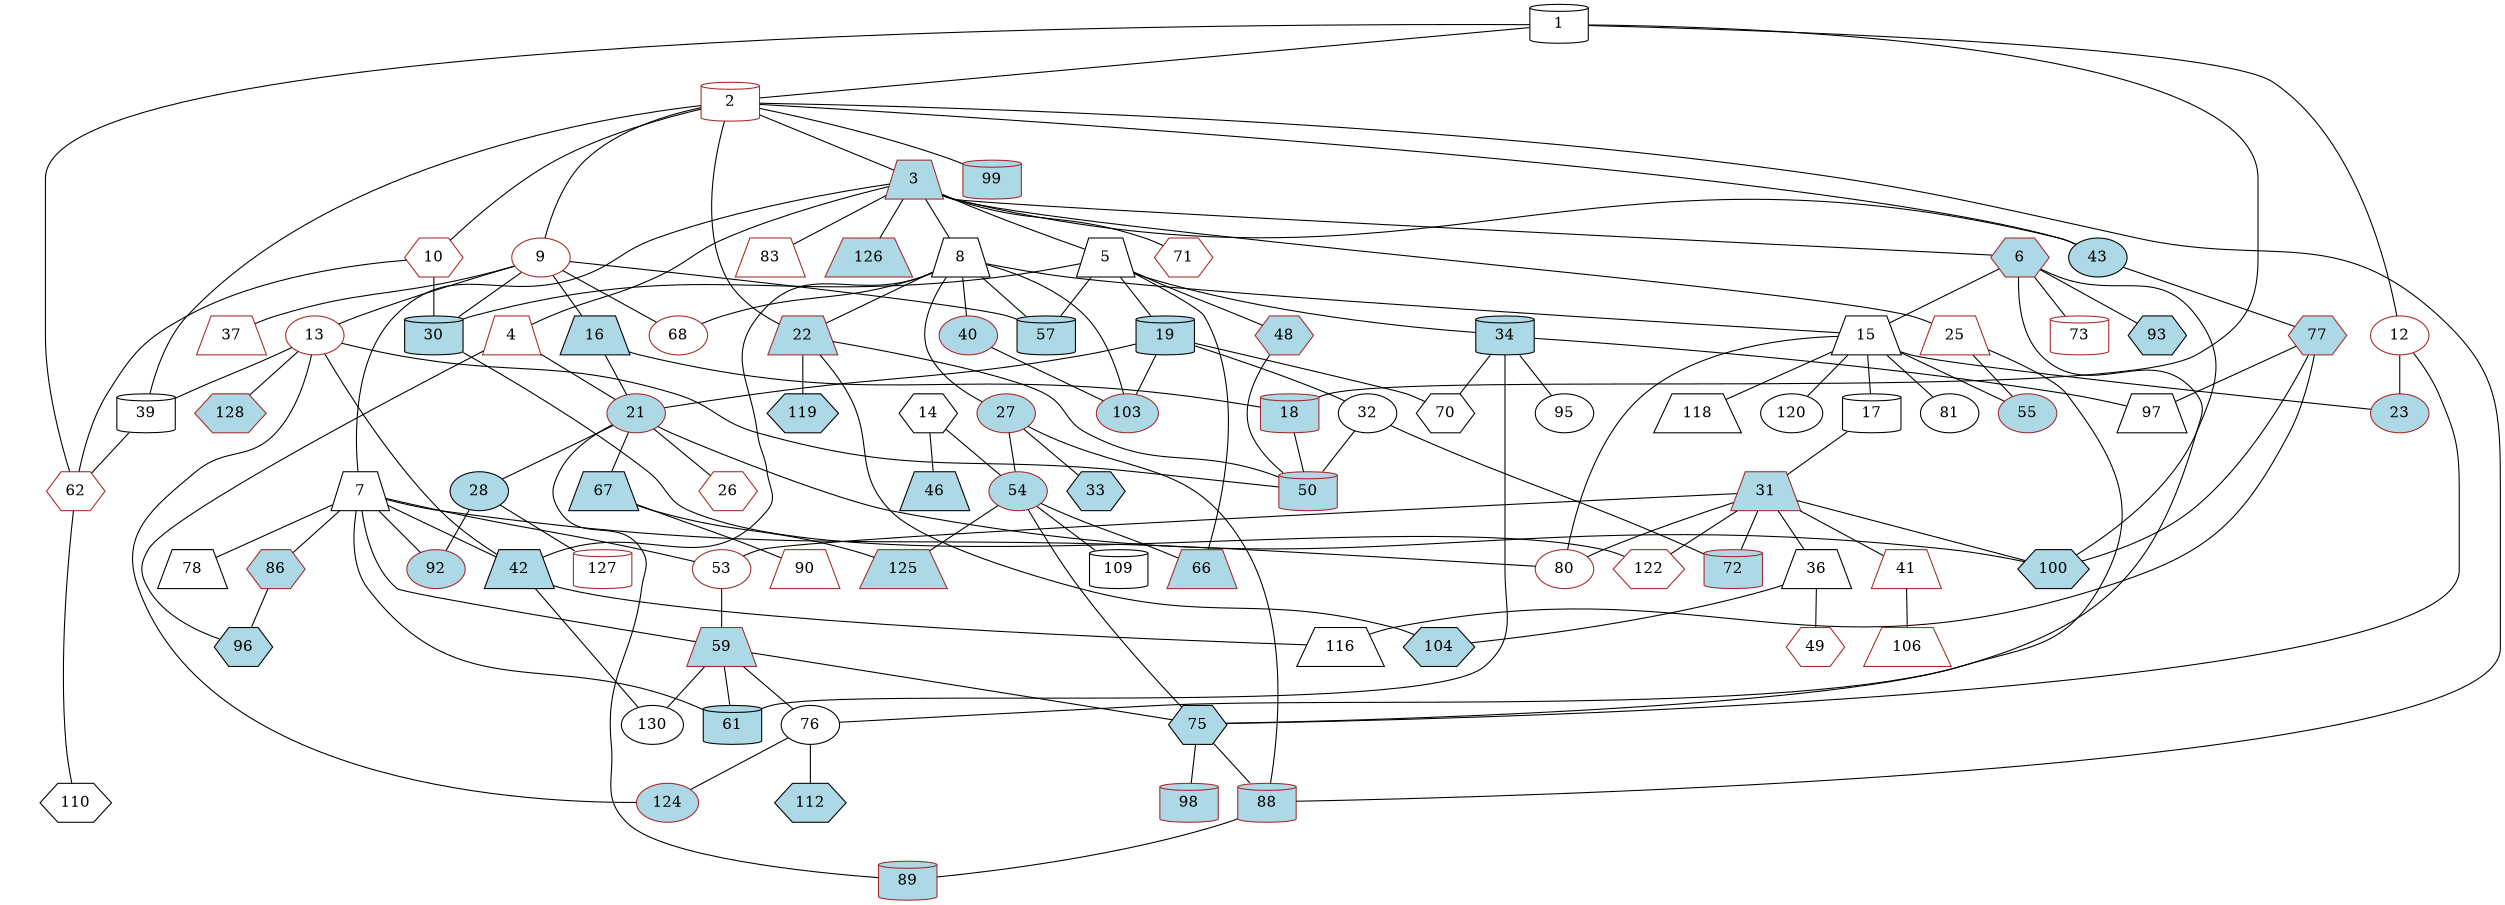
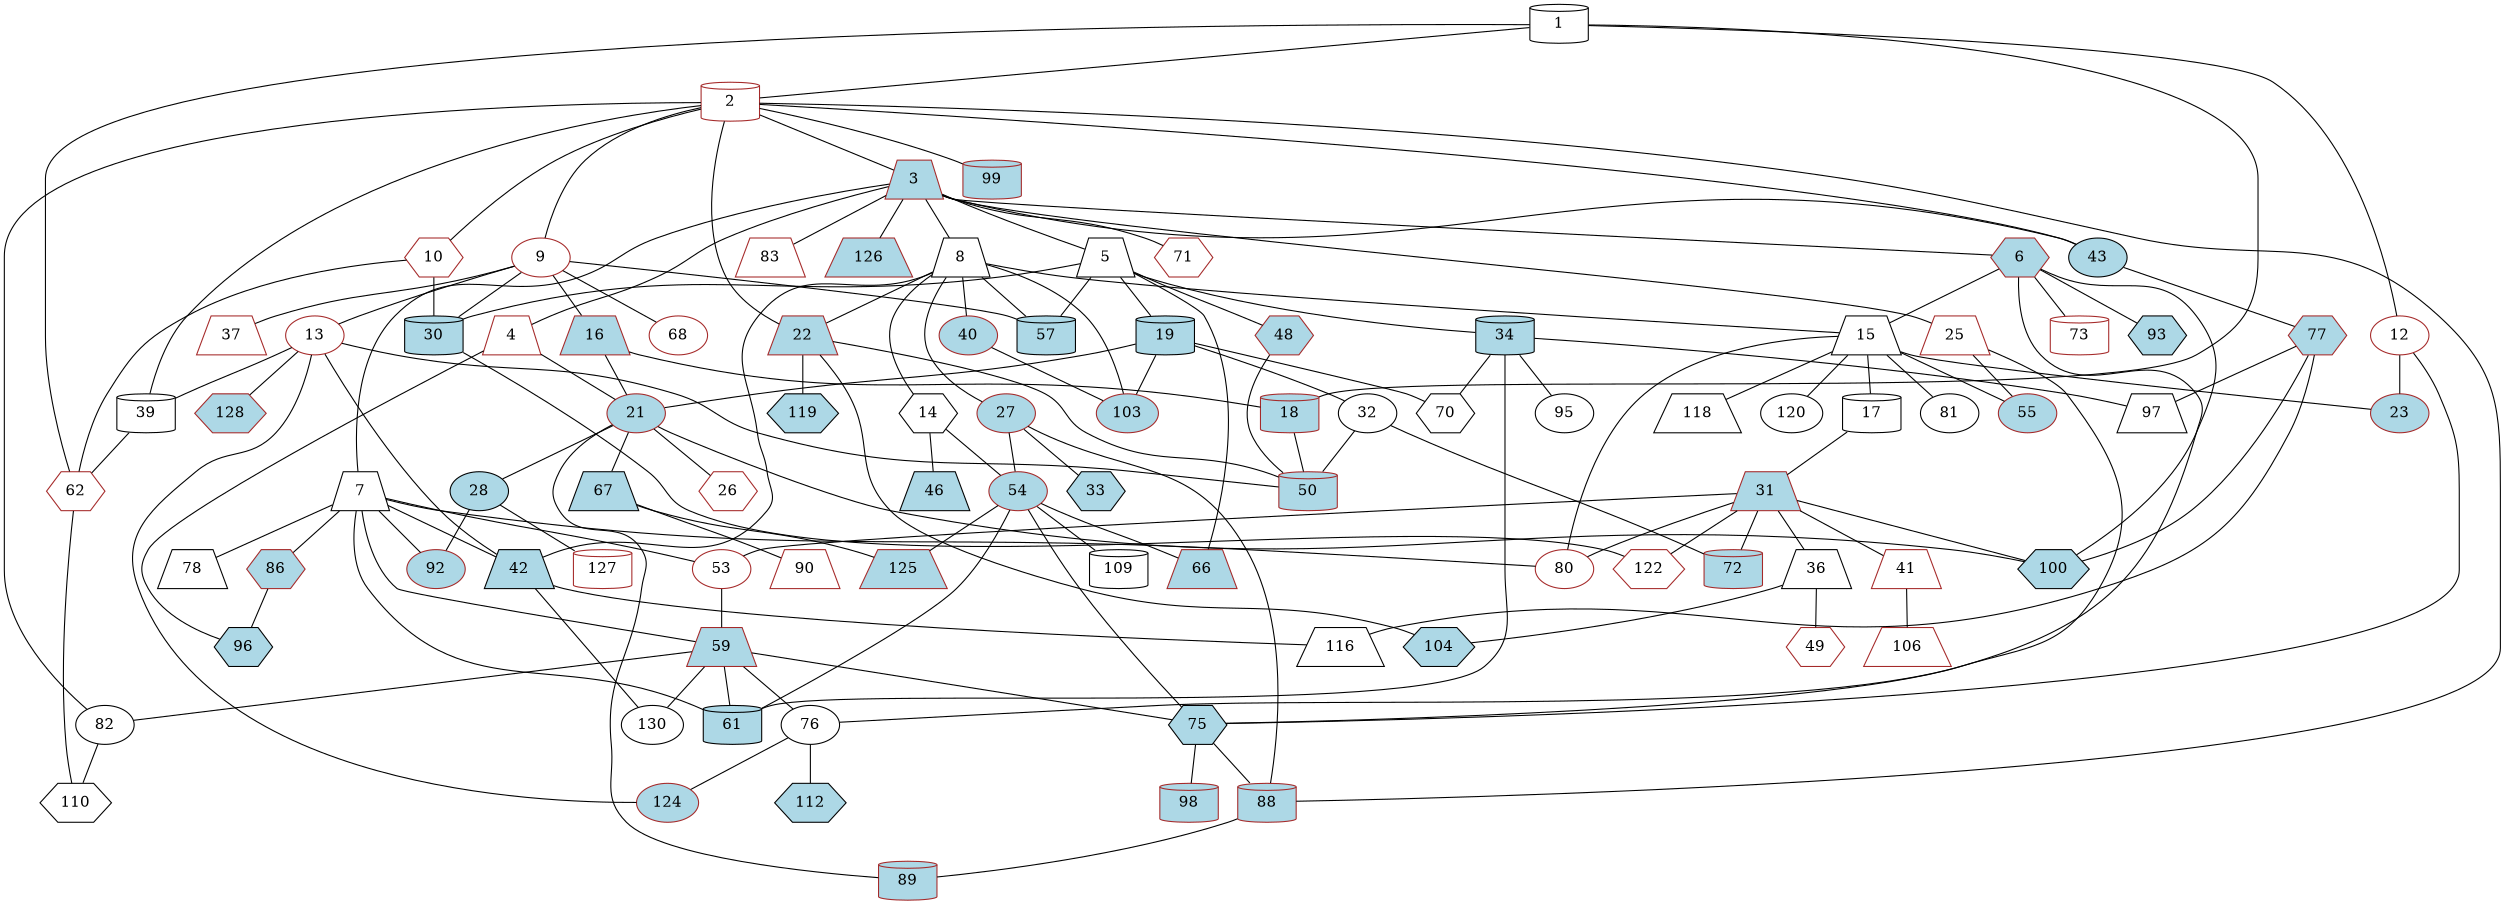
edge "8" -- "68": now "8" -- "14"
node "16": color black -> brown
edge "54" -- "61": added
node "82": added
